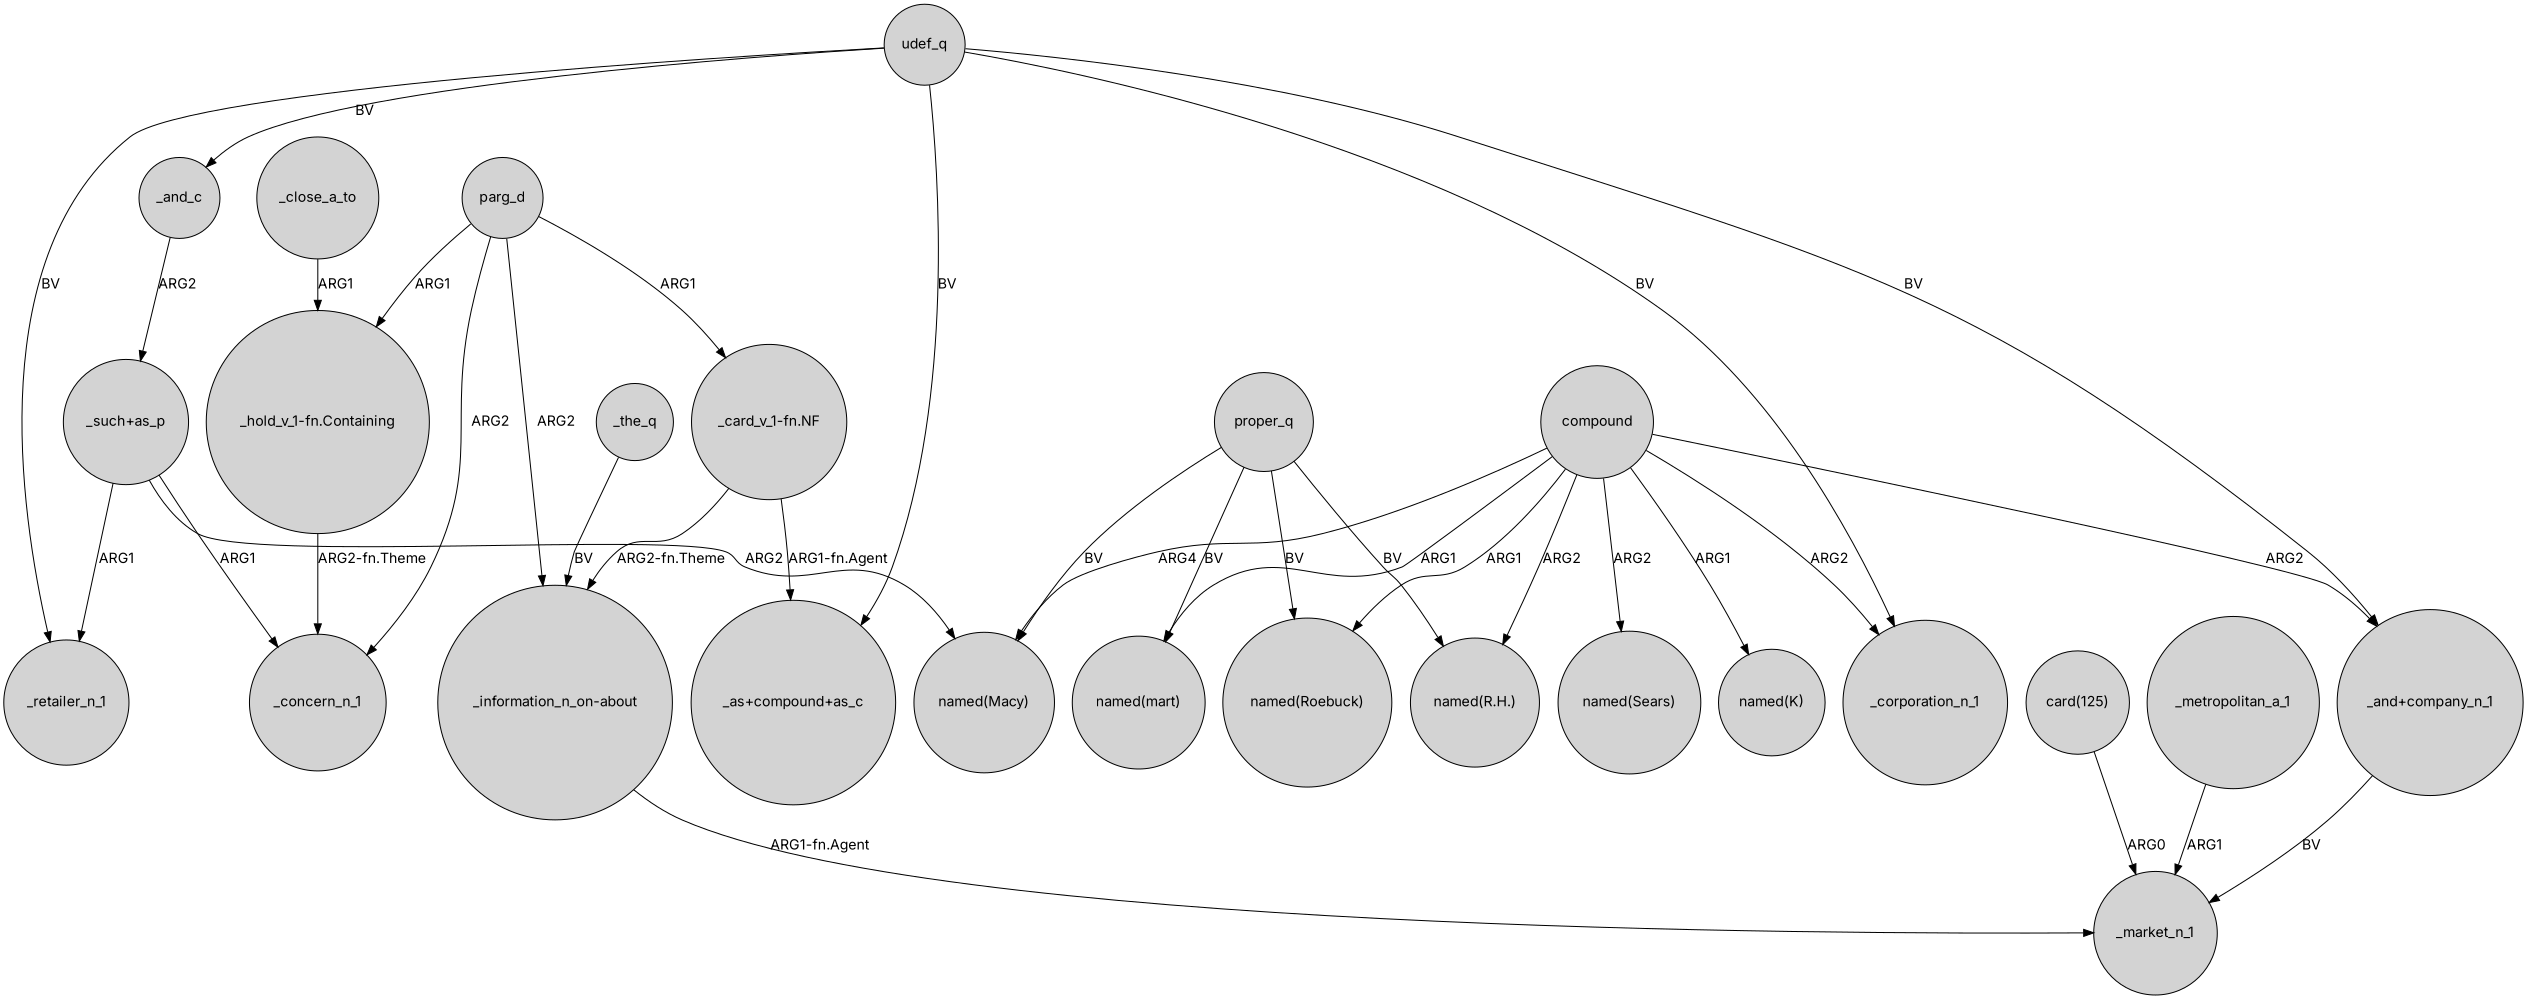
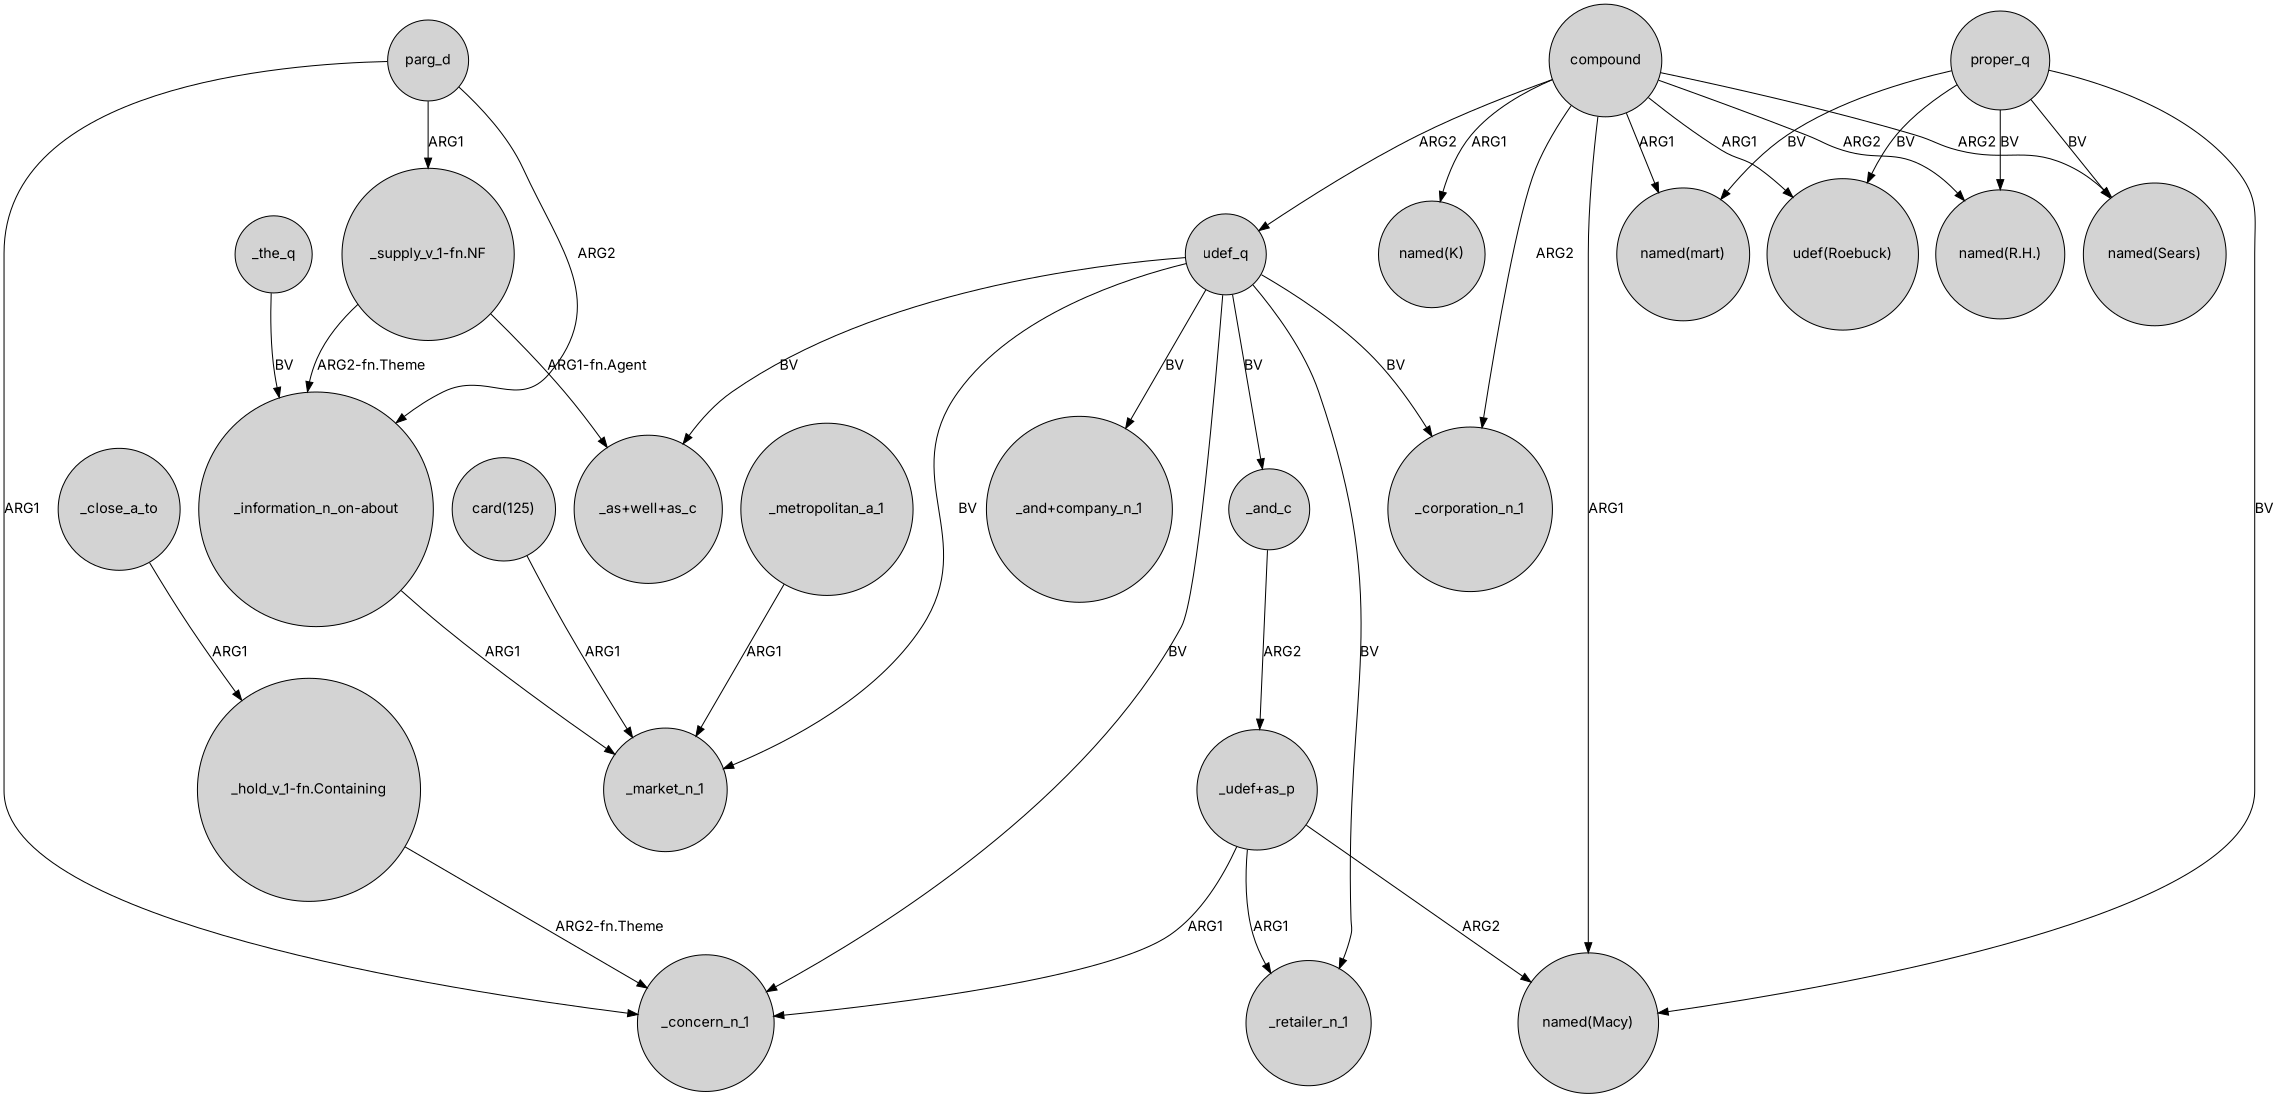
edge "proper_q" -> "named(Sears)": added, label "BV"
edge "parg_d" -> "_hold_v_1-fn.Containing": removed, label "ARG1"
node "_such+as_p": label "_such+as_p" -> "_udef+as_p"
edge "parg_d" -> "_concern_n_1": label "ARG2" -> "ARG1"
node "_card_v_1-fn.NF": label "_card_v_1-fn.NF" -> "_supply_v_1-fn.NF"
edge "compound" -> "_and+company_n_1": now "compound" -> "udef_q"
edge "compound" -> "named(Macy)": label "ARG4" -> "ARG1"
node "_as+compound+as_c": label "_as+compound+as_c" -> "_as+well+as_c"
node "named(Roebuck)": label "named(Roebuck)" -> "udef(Roebuck)"
edge "udef_q" -> "_concern_n_1": added, label "BV"
edge "_and+company_n_1" -> "_market_n_1": now "udef_q" -> "_market_n_1"
edge "_information_n_on-about" -> "_market_n_1": label "ARG1-fn.Agent" -> "ARG1"
edge "card(125)" -> "_market_n_1": label "ARG0" -> "ARG1"
